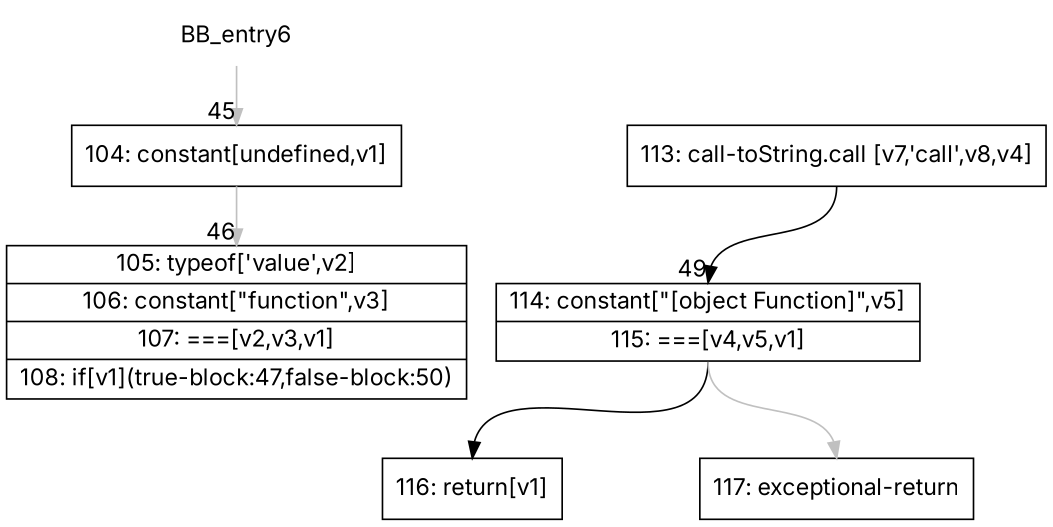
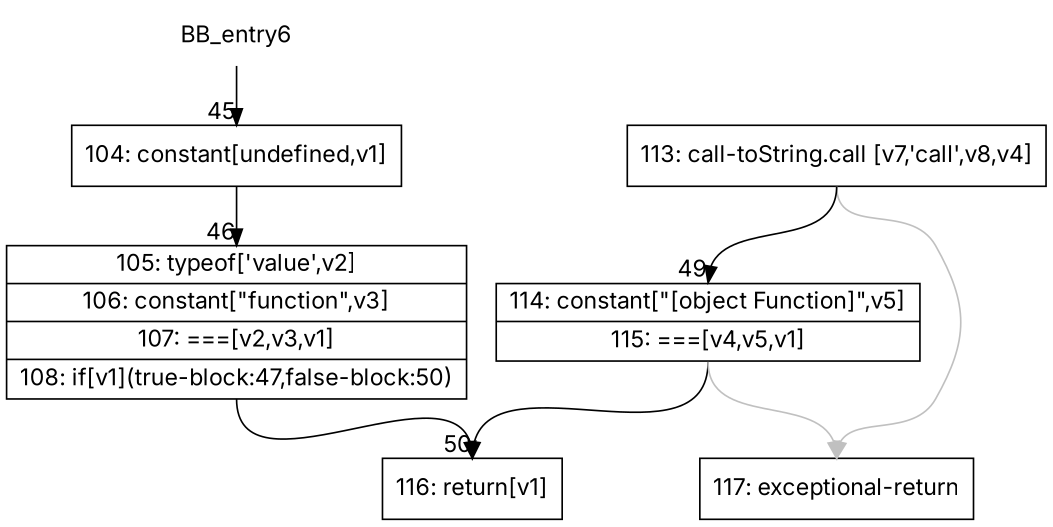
edge "BB_entry6" -> "104: constant[undefined,v1]": color gray -> black
edge "104: constant[undefined,v1]" -> "105: typeof['value',v2]": color gray -> black
edge "113: call-toString.call [v7,'call',v8,v4]" -> "117: exceptional-return": added
edge "105: typeof['value',v2]" -> "116: return[v1]": added
